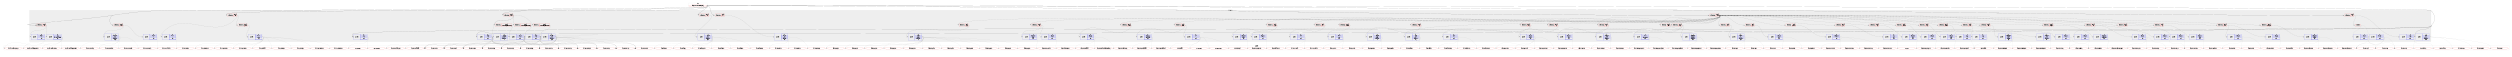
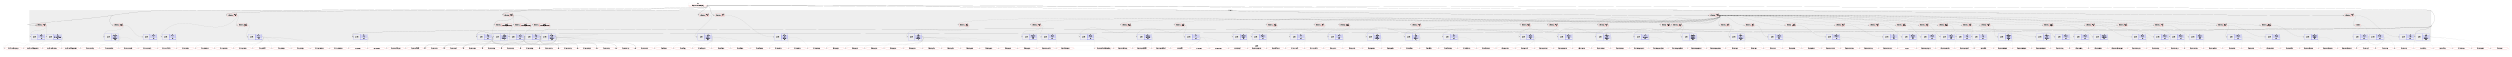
node "media-libs/libsndfile-9999": removed
